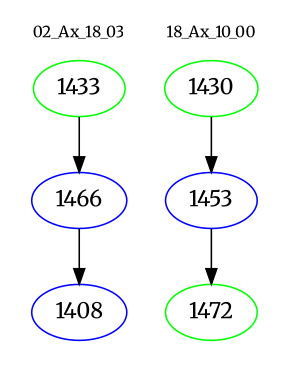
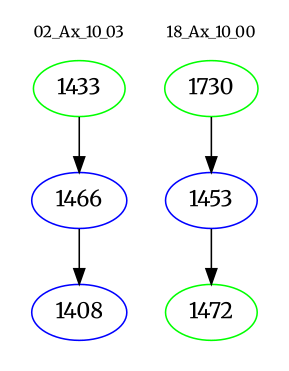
cluster "02_Ax_18_03": label "02_Ax_18_03" -> "02_Ax_10_03"
node "1430": label "1430" -> "1730"
